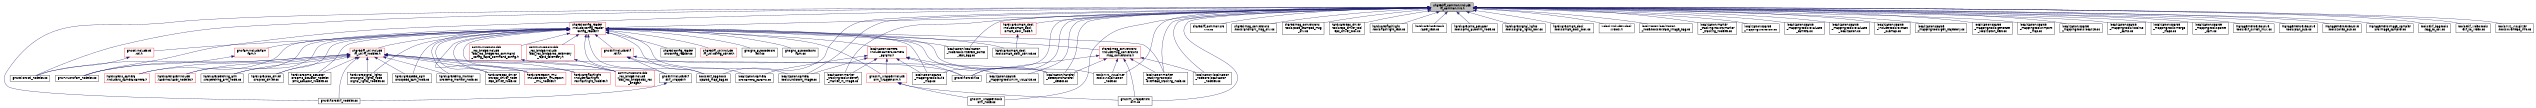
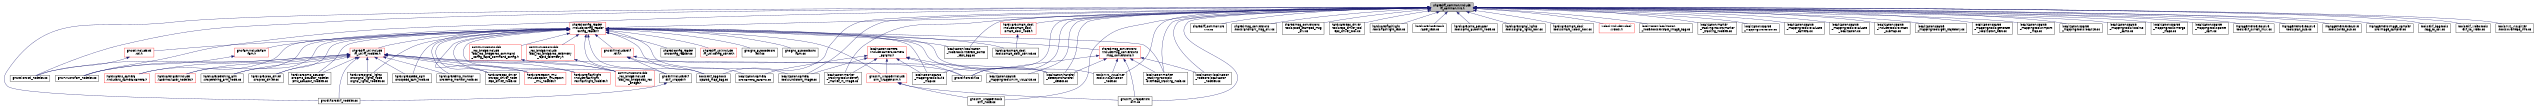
node "hardware/smart_dock /tools/smart_dock_tool.cc": label "hardware/smart_dock /tools/smart_dock_tool.cc" -> "hardware/smart_dock /tools/smart_wdock_tool.cc"
node "wdock/include/wdock /wdock.h": color black -> red
edge "localization/camera /include/camera/camera _params.h" -> "shared/config_reader /include/config_reader /config_reader.h": removed
